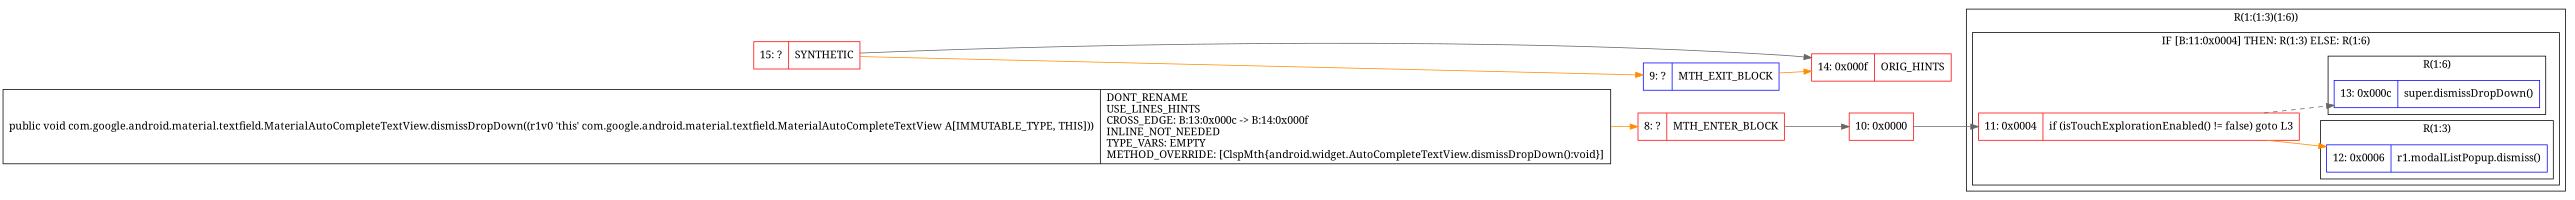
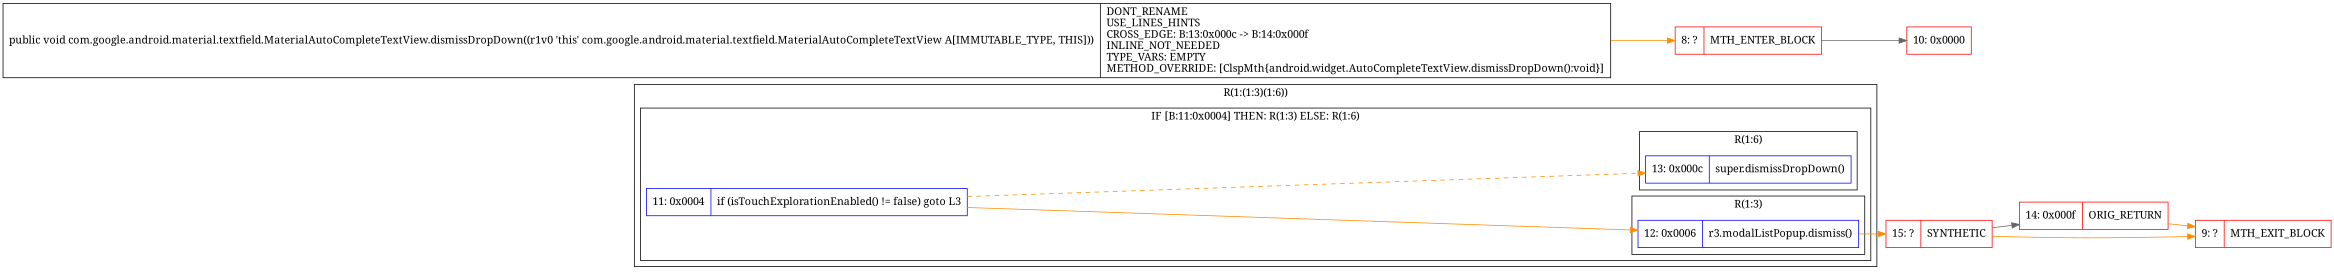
node "14: 0x000f": text "ORIG_HINTS" -> "ORIG_RETURN"
edge "9: ?" -> "14: 0x000f": reversed
node "9: ?": color blue -> red
edge "11: 0x0004" -> "13: 0x000c": color gray40 -> darkorange
edge "10: 0x0000" -> "11: 0x0004": removed
node "11: 0x0004": color red -> blue
node "12: 0x0006": text "r1.modalListPopup.dismiss()" -> "r3.modalListPopup.dismiss()"
edge "12: 0x0006" -> "15: ?": added
